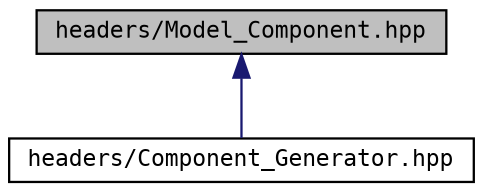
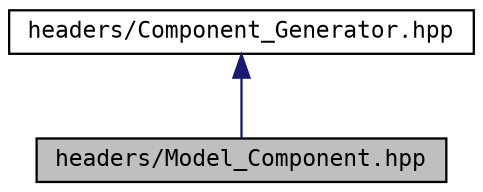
edge "headers/Component_Generator.hpp" -> "headers/Model_Component.hpp": reversed
